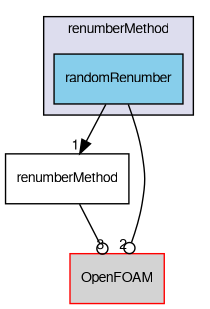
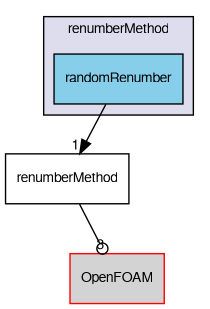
edge "randomRenumber" -> "OpenFOAM": removed
